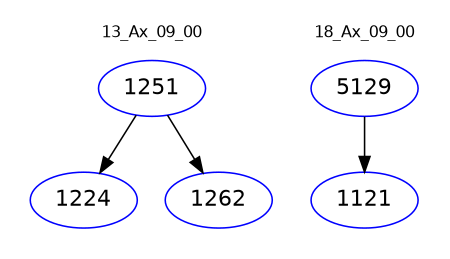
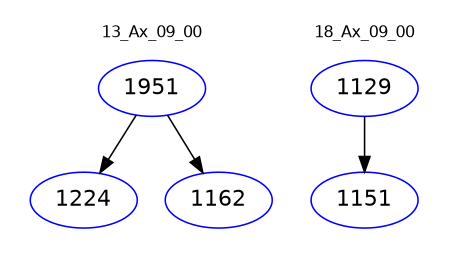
node "1251": label "1251" -> "1951"
node "5129": label "5129" -> "1129"
node "1262": label "1262" -> "1162"
node "1121": label "1121" -> "1151"
